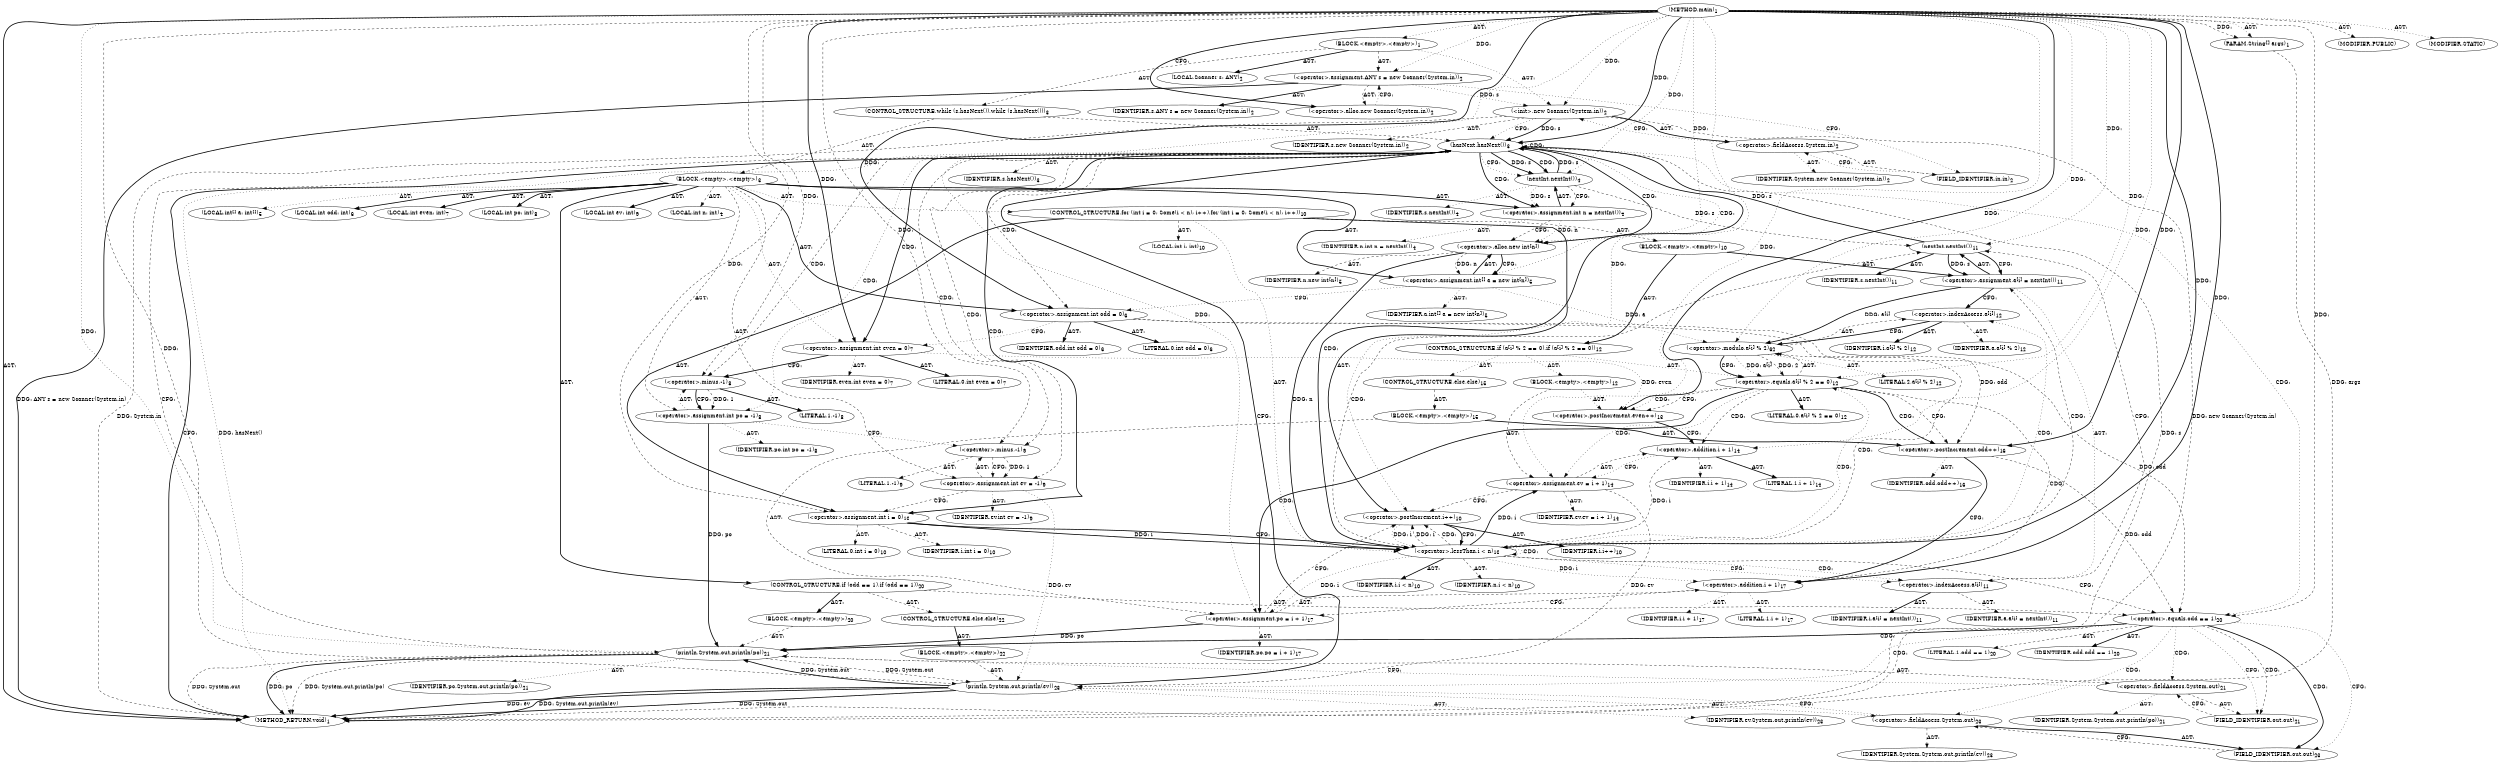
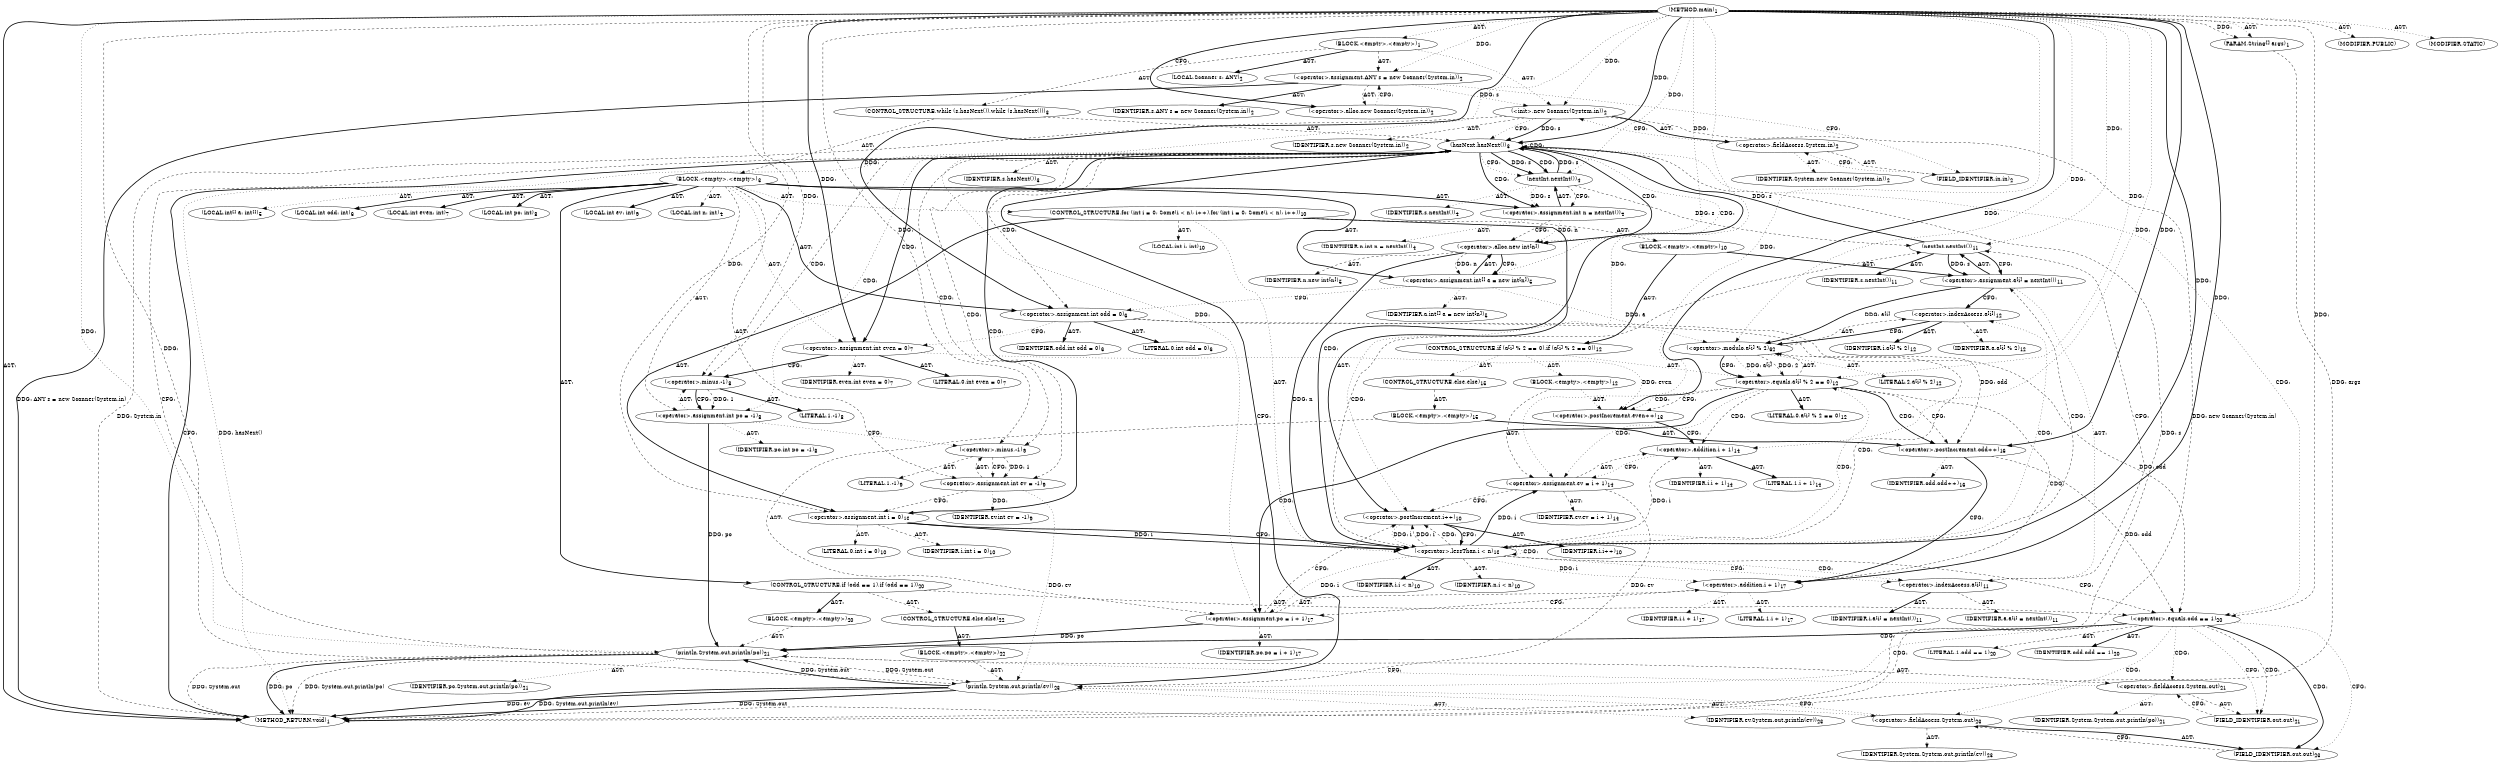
edge "(<operator>.assignment,int ev = -1)" -> "(IDENTIFIER,ev,int ev = -1)": label "AST: " -> "DDG: "
